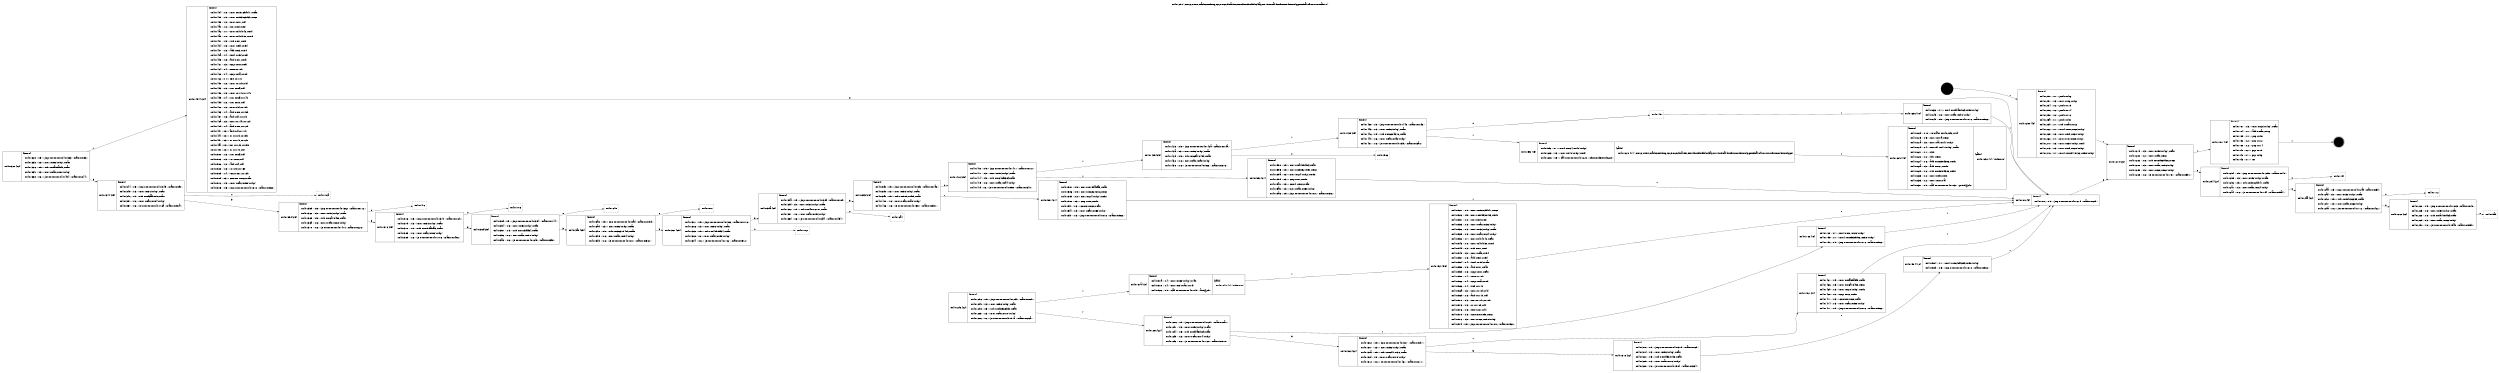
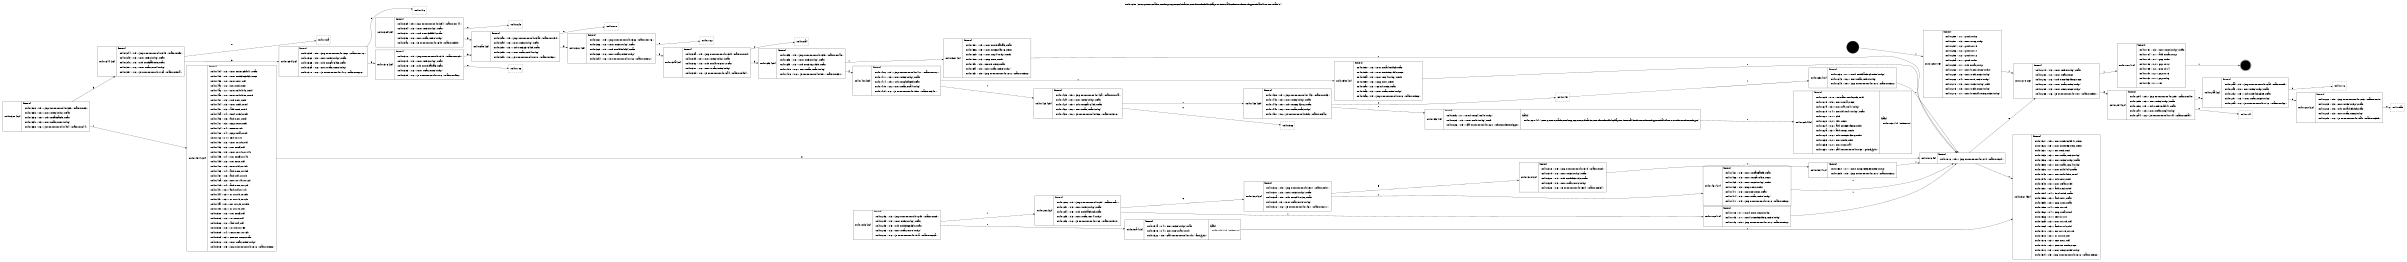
edge "0x401527 [93]" -> "0x40181c [5]": reversed
edge "0x401376 [25]" -> "0x40138f [25]": now "0x401376 [25]" -> "0x4013a8 [25]"
